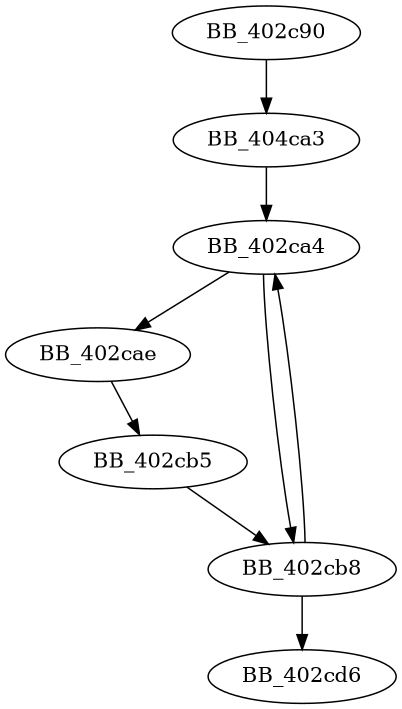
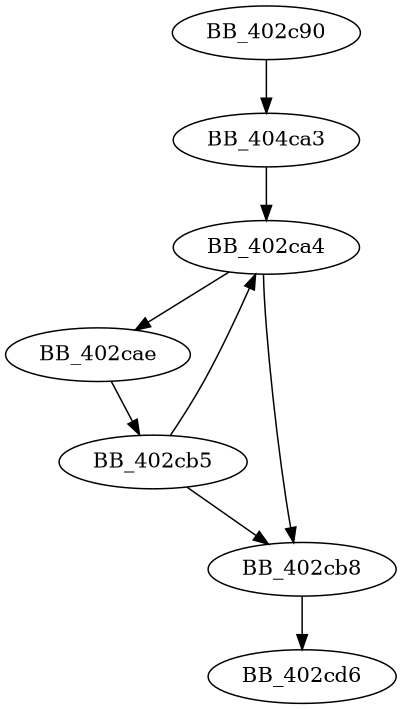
edge "BB_402cb8" -> "BB_402ca4": now "BB_402cb5" -> "BB_402ca4"
